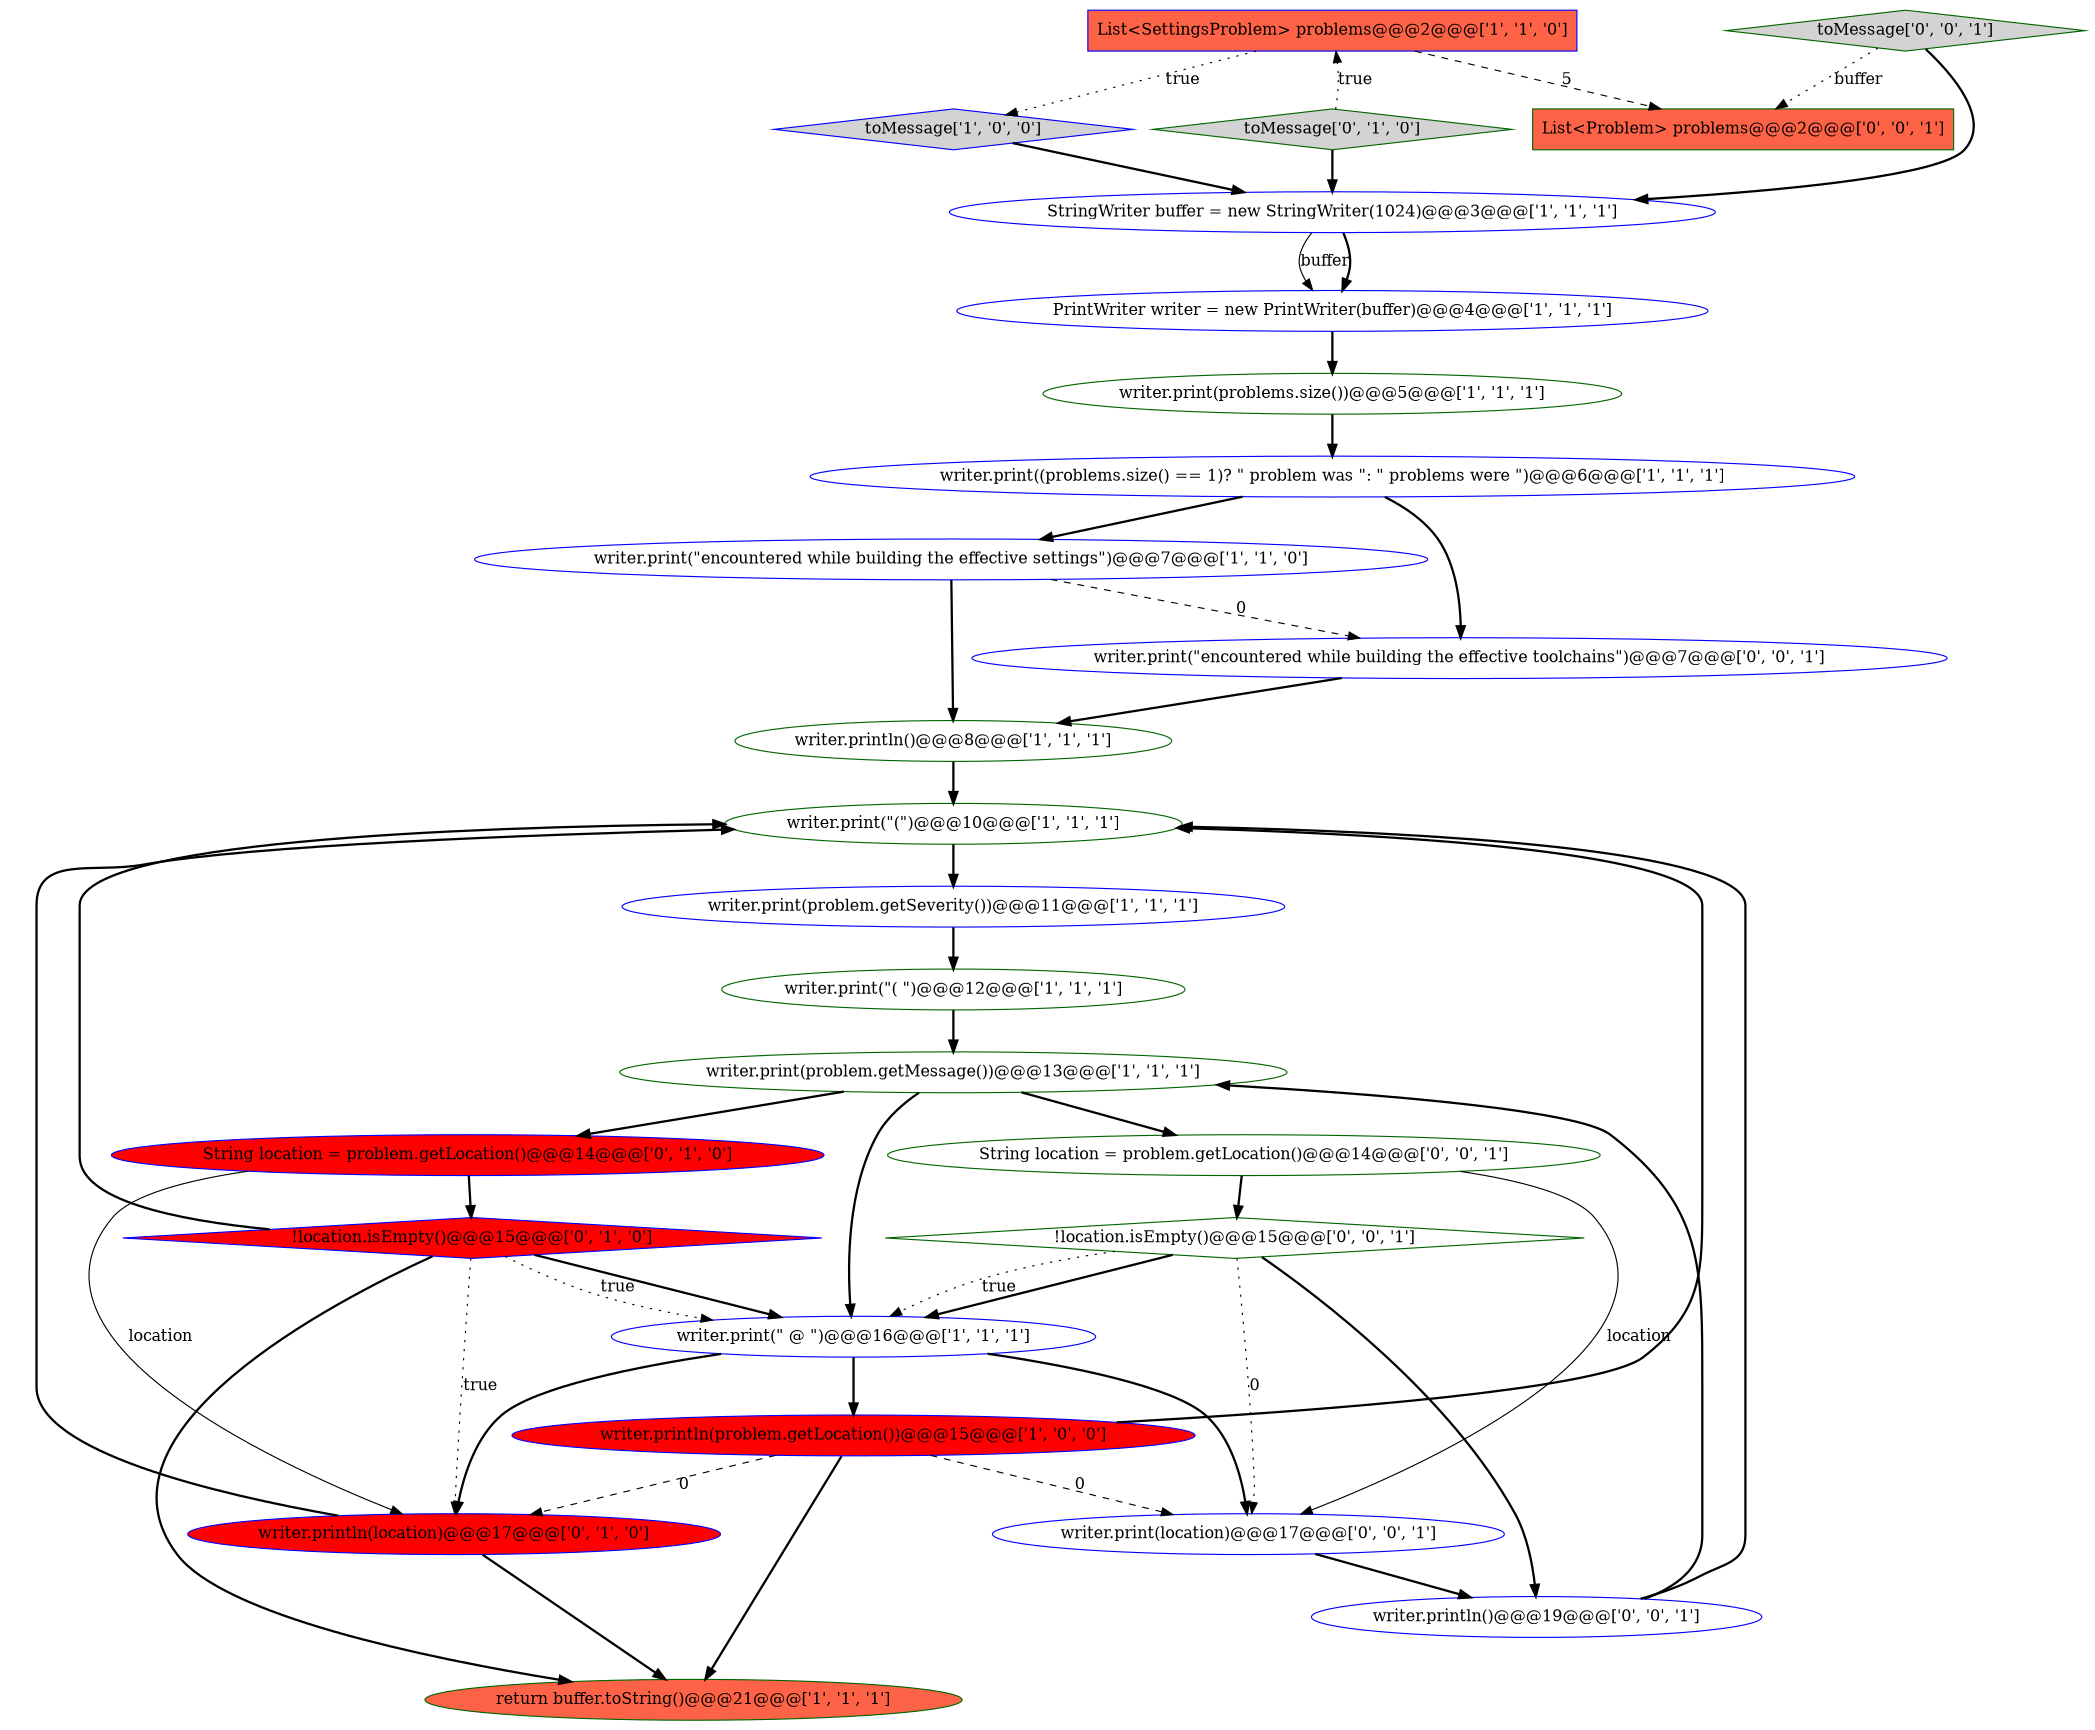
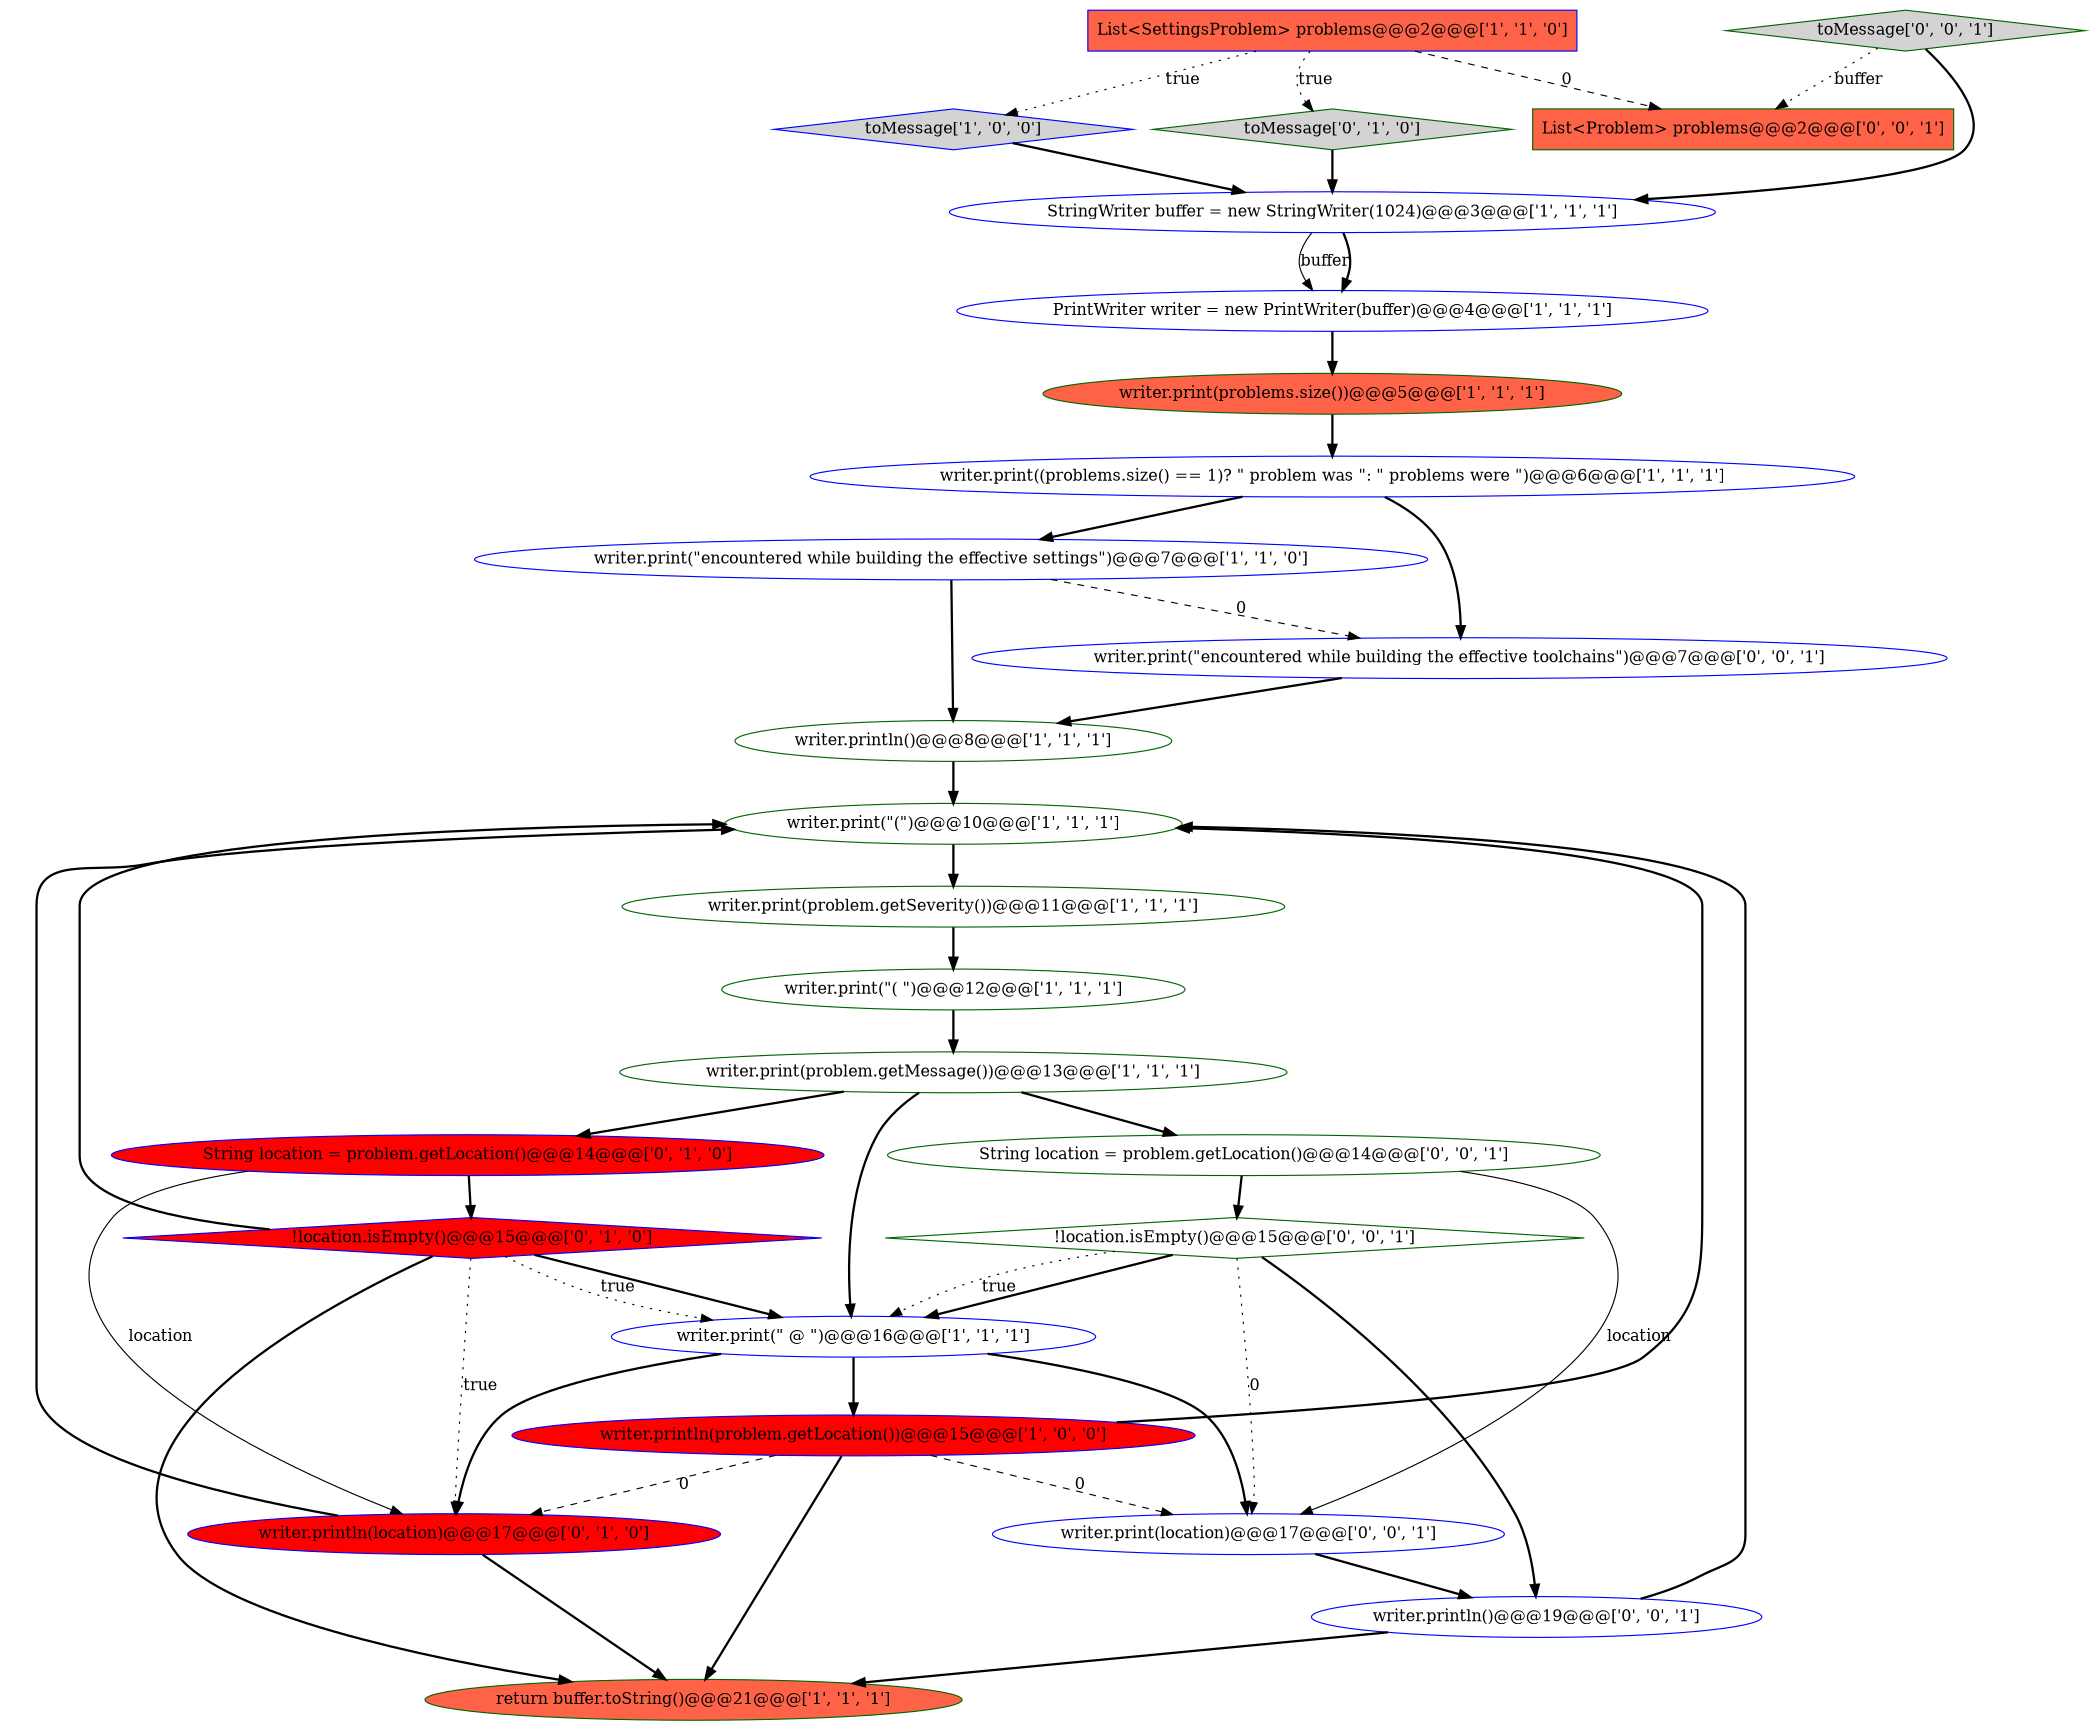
edge "List<SettingsProblem> problems@@@2@@@['1', '1', '0']" -> "List<Problem> problems@@@2@@@['0', '0', '1']": label "5" -> "0"
edge "toMessage['0', '1', '0']" -> "List<SettingsProblem> problems@@@2@@@['1', '1', '0']": reversed
node "writer.print(problems.size())@@@5@@@['1', '1', '1']": fillcolor white -> tomato
node "writer.print(problem.getSeverity())@@@11@@@['1', '1', '1']": color blue -> darkgreen
edge "writer.println()@@@19@@@['0', '0', '1']" -> "writer.print(problem.getMessage())@@@13@@@['1', '1', '1']": now "writer.println()@@@19@@@['0', '0', '1']" -> "return buffer.toString()@@@21@@@['1', '1', '1']"
